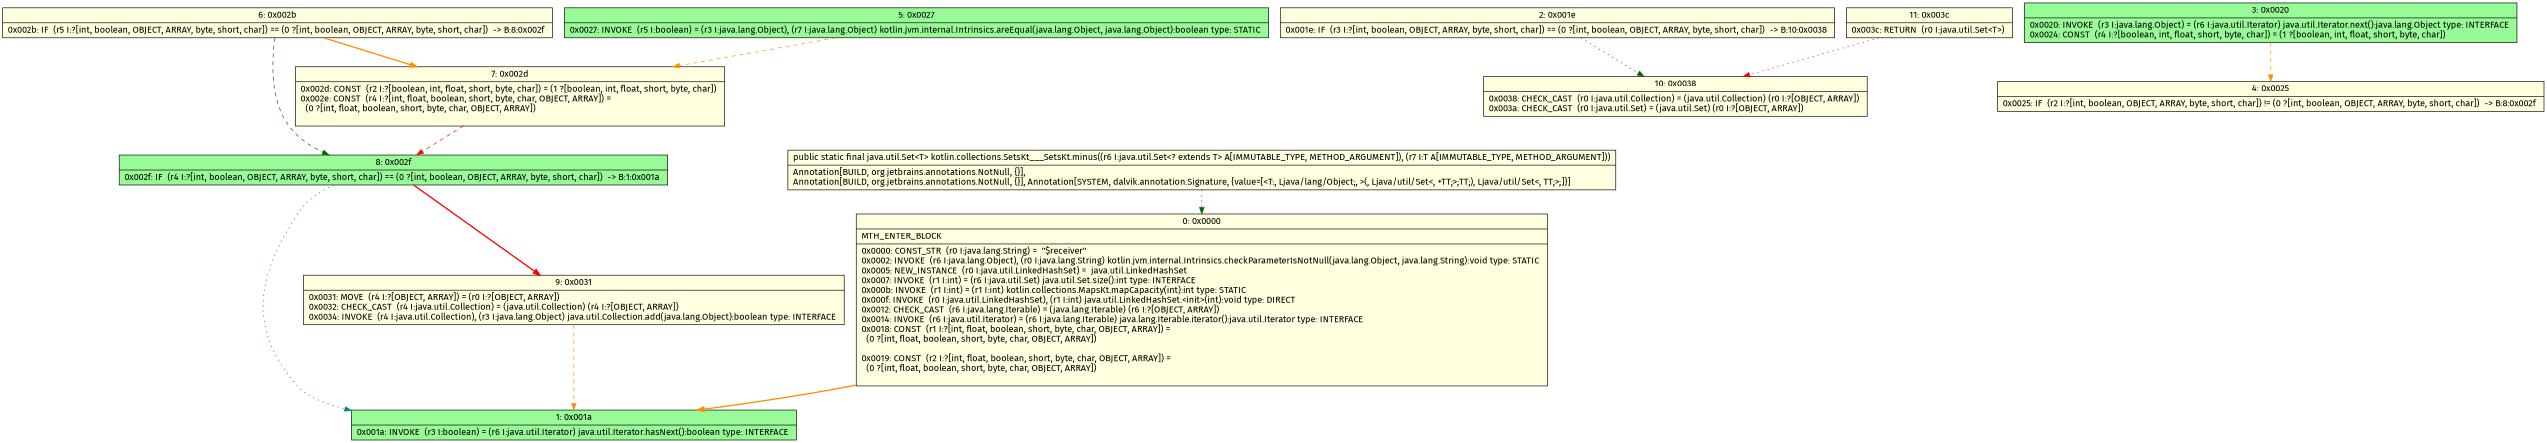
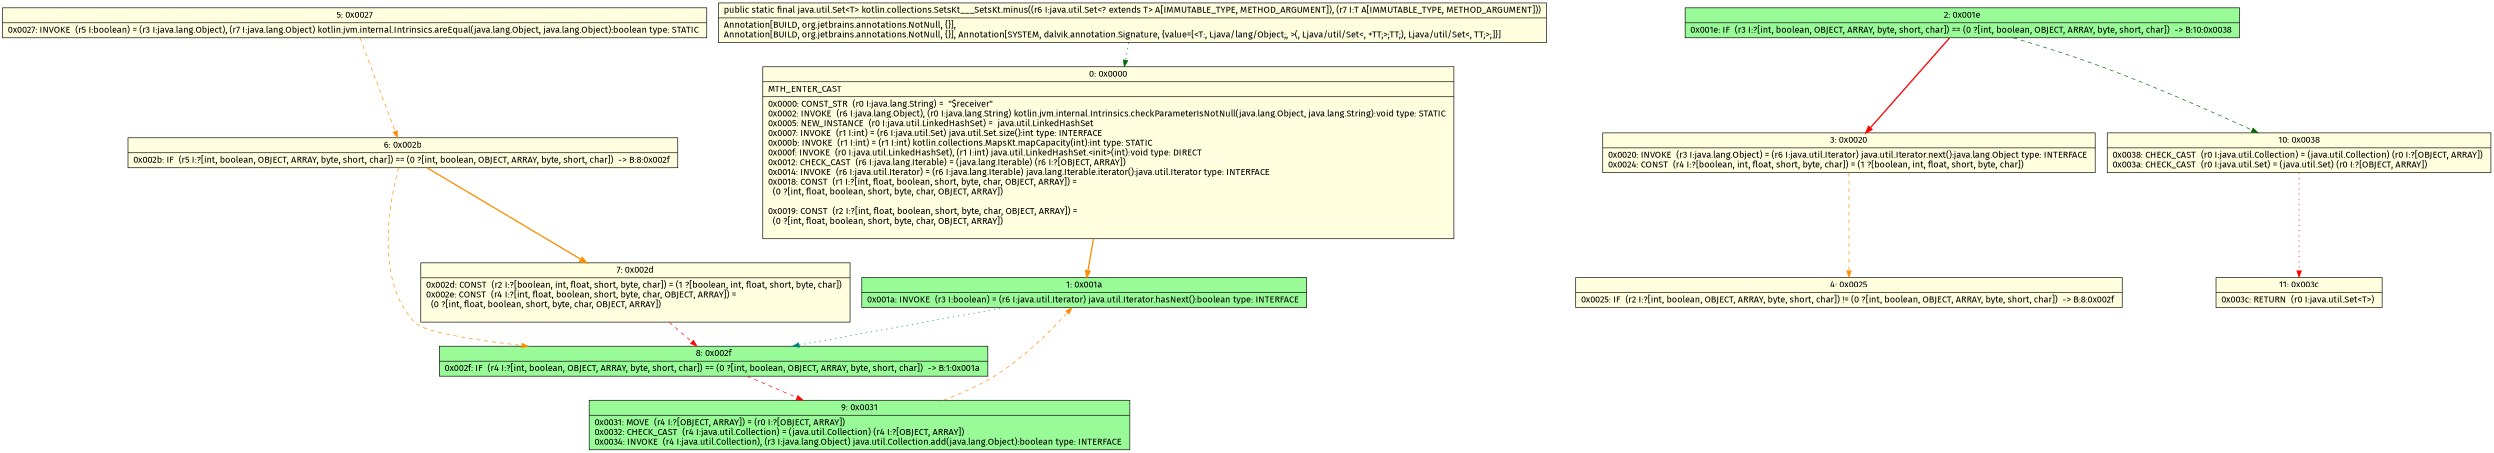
node "5: 0x0027": fillcolor palegreen -> lightyellow
node "2: 0x001e": fillcolor lightyellow -> palegreen
node "3: 0x0020": fillcolor palegreen -> lightyellow
edge "5: 0x0027" -> "7: 0x002d": now "5: 0x0027" -> "6: 0x002b"
edge "2: 0x001e" -> "10: 0x0038": style dotted -> dashed
edge "11: 0x003c" -> "10: 0x0038": reversed
edge "2: 0x001e" -> "3: 0x0020": added
edge "6: 0x002b" -> "8: 0x002f": color darkgreen -> darkorange
edge "8: 0x002f" -> "9: 0x0031": style bold -> dashed
node "0: 0x0000": text "MTH_ENTER_BLOCK" -> "MTH_ENTER_CAST"
node "9: 0x0031": fillcolor lightyellow -> palegreen
edge "8: 0x002f" -> "1: 0x001a": reversed
